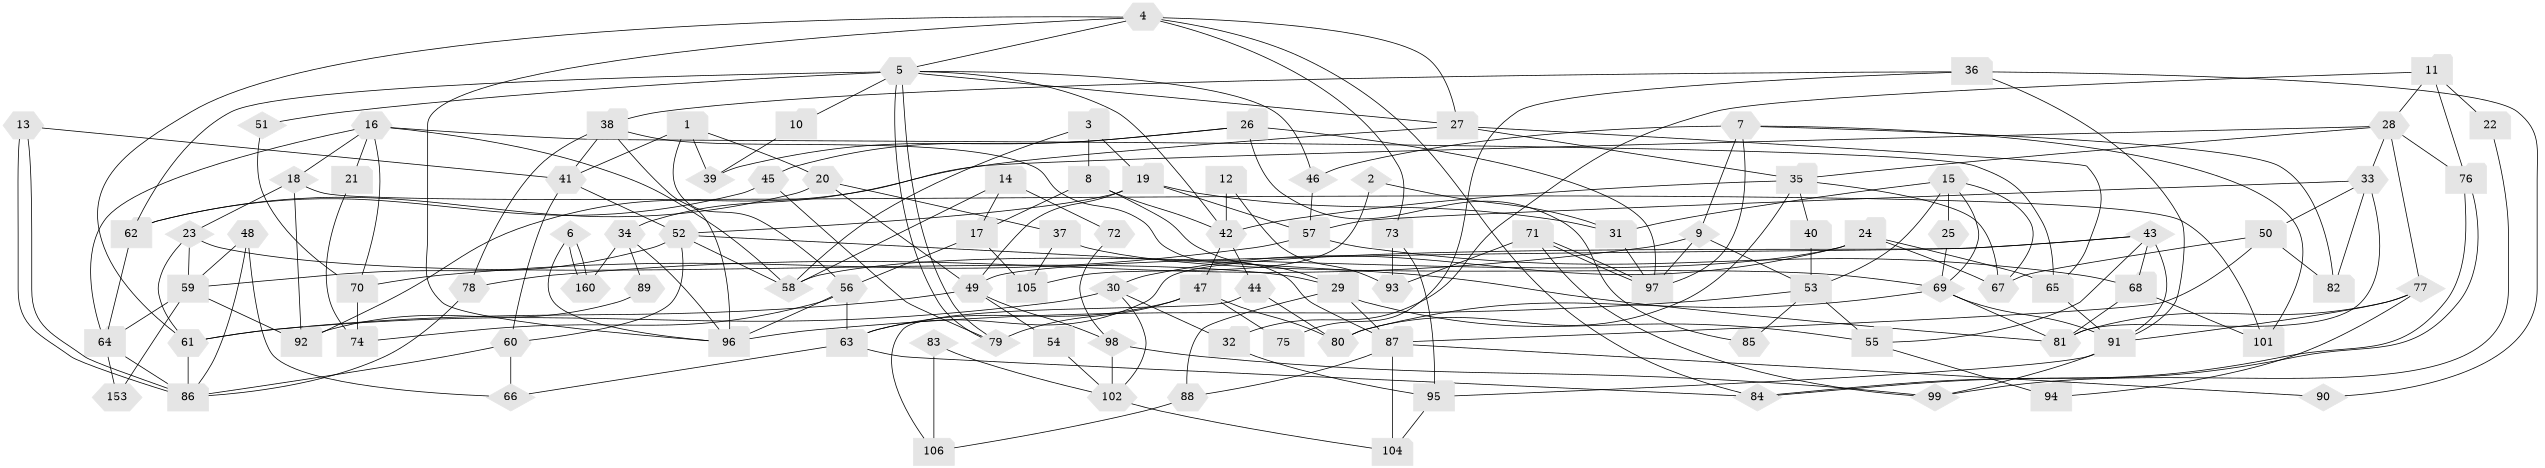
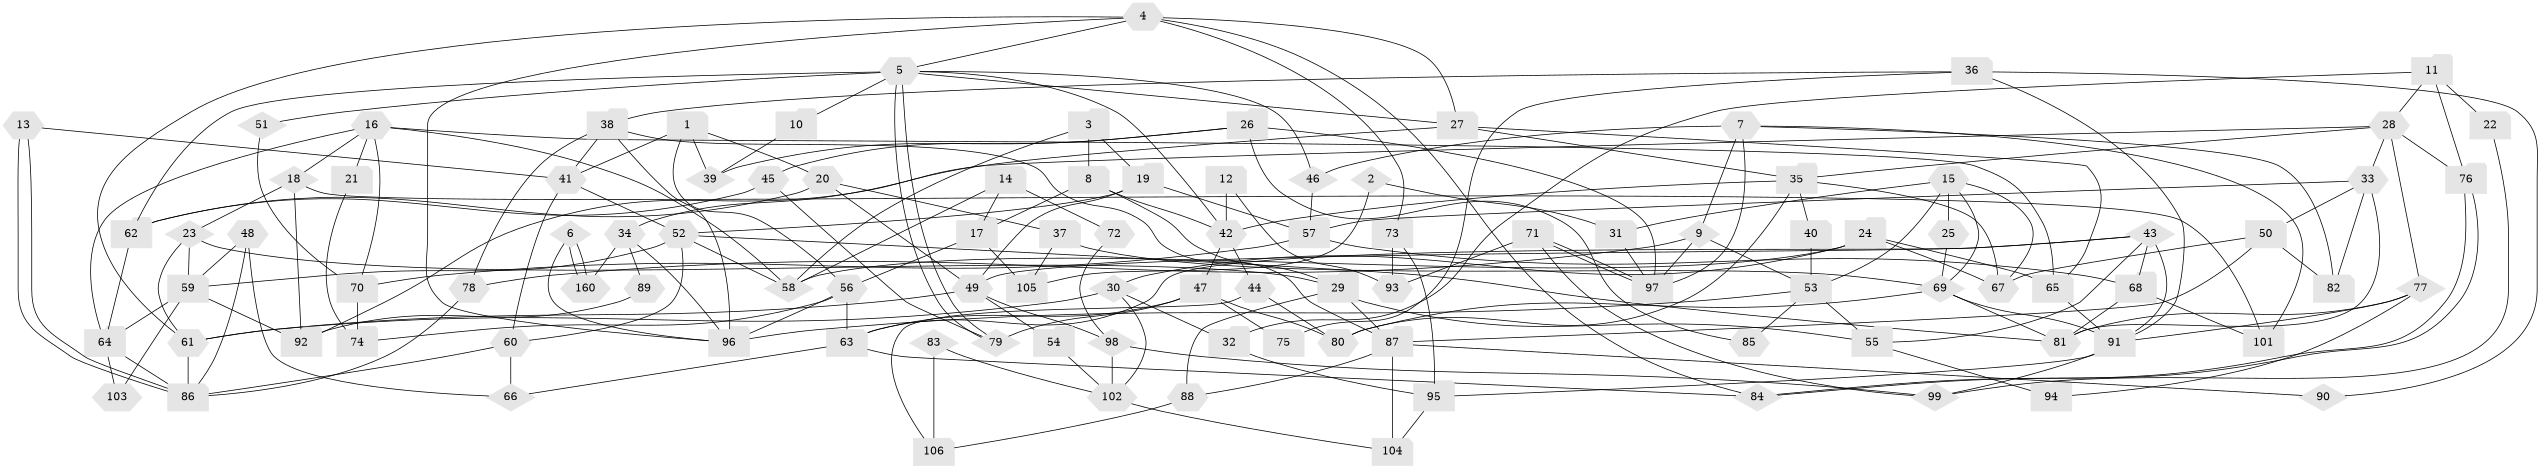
edge "19" -- "31": removed
node "153": label "153" -> "103"
